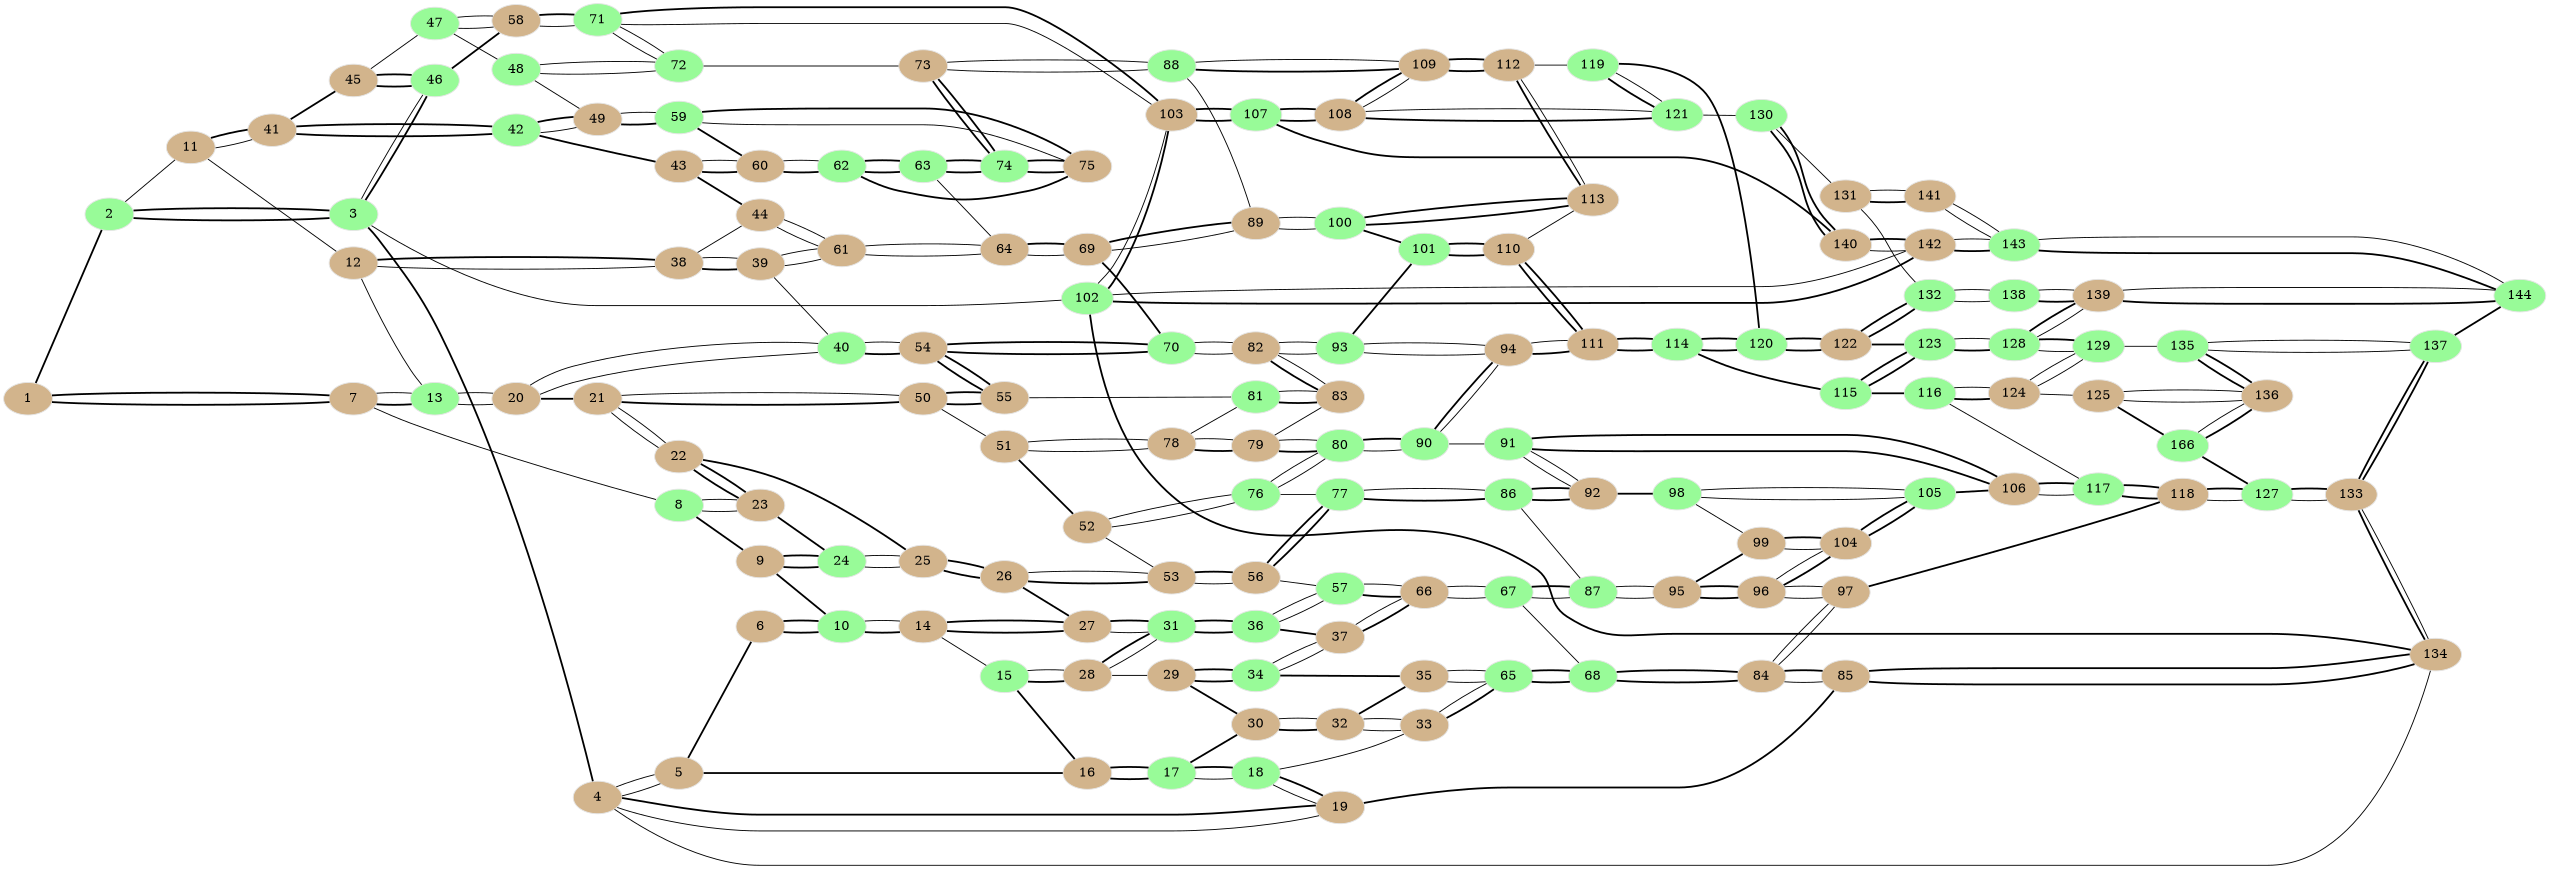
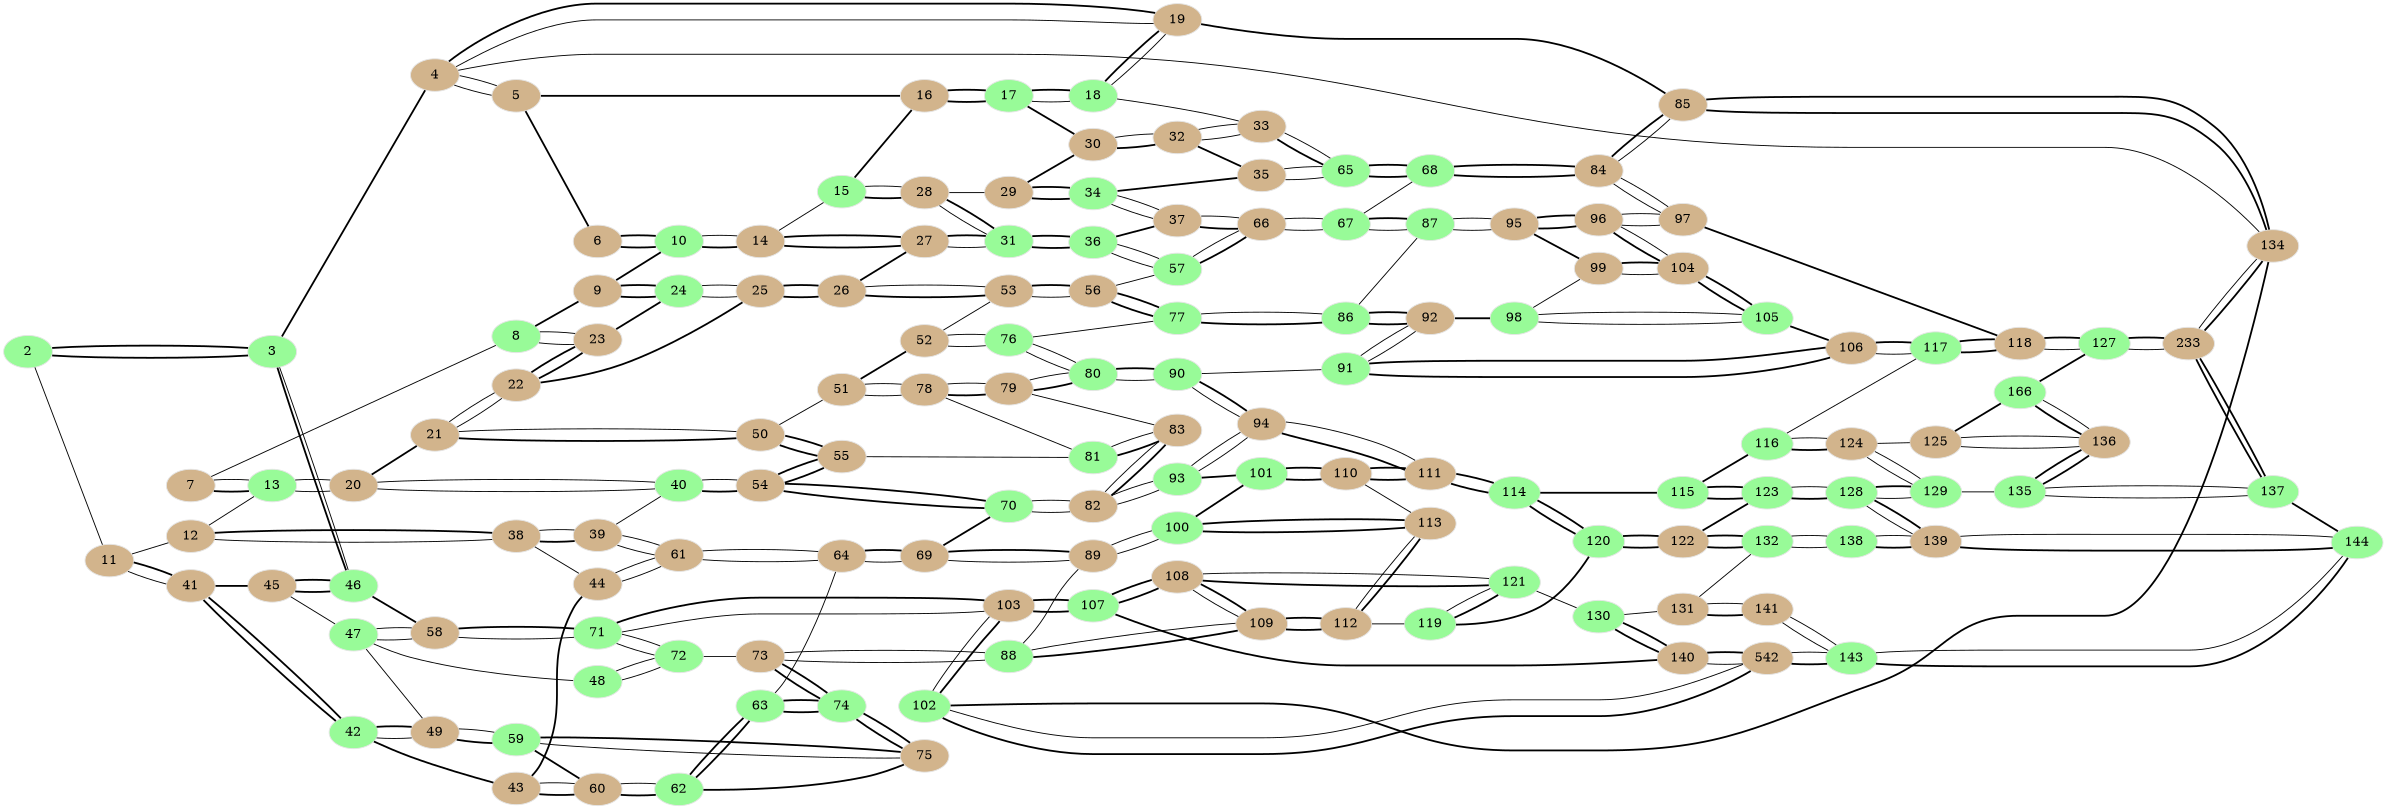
edge "48" -- "49": now "47" -- "49"
node "142": label "142" -> "542"
edge "3" -- "102": removed
node "1": removed
node "133": label "133" -> "233"
